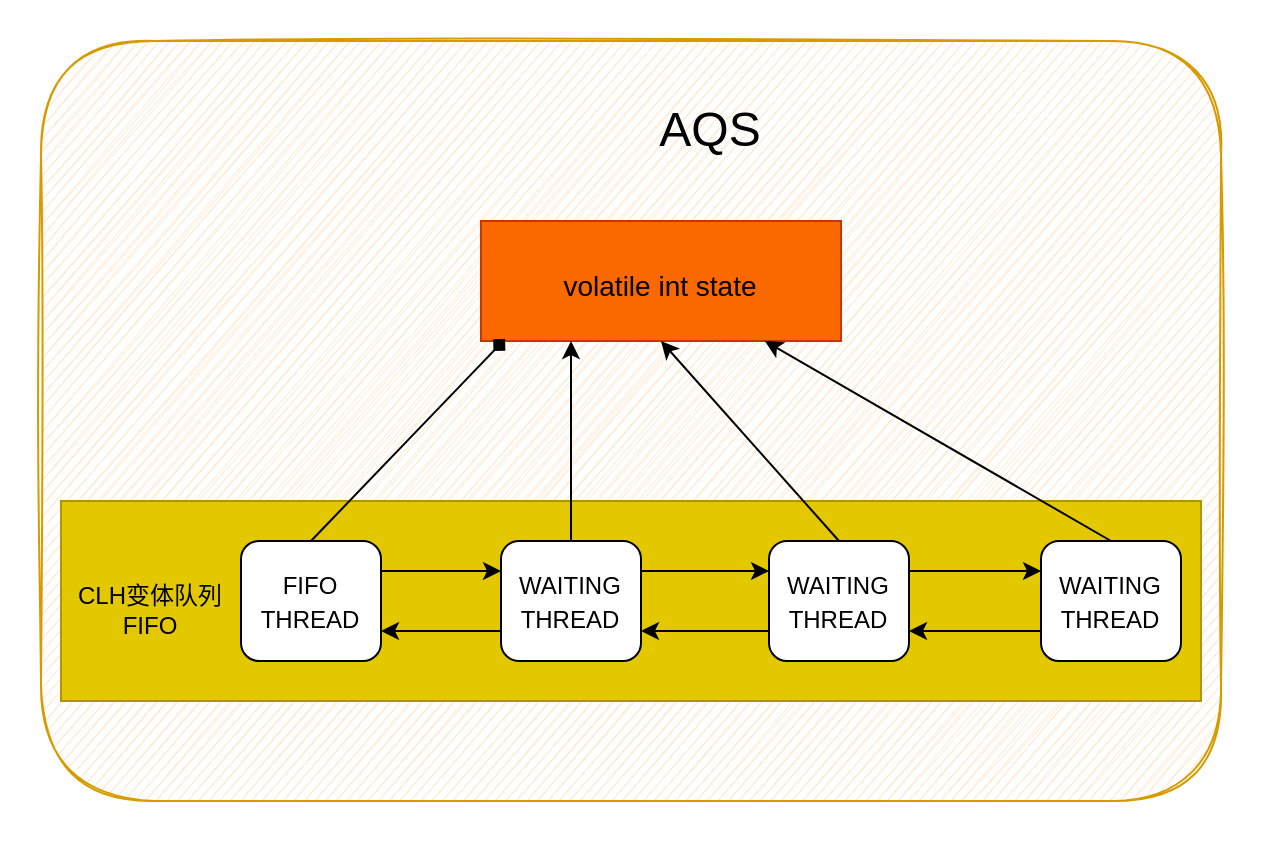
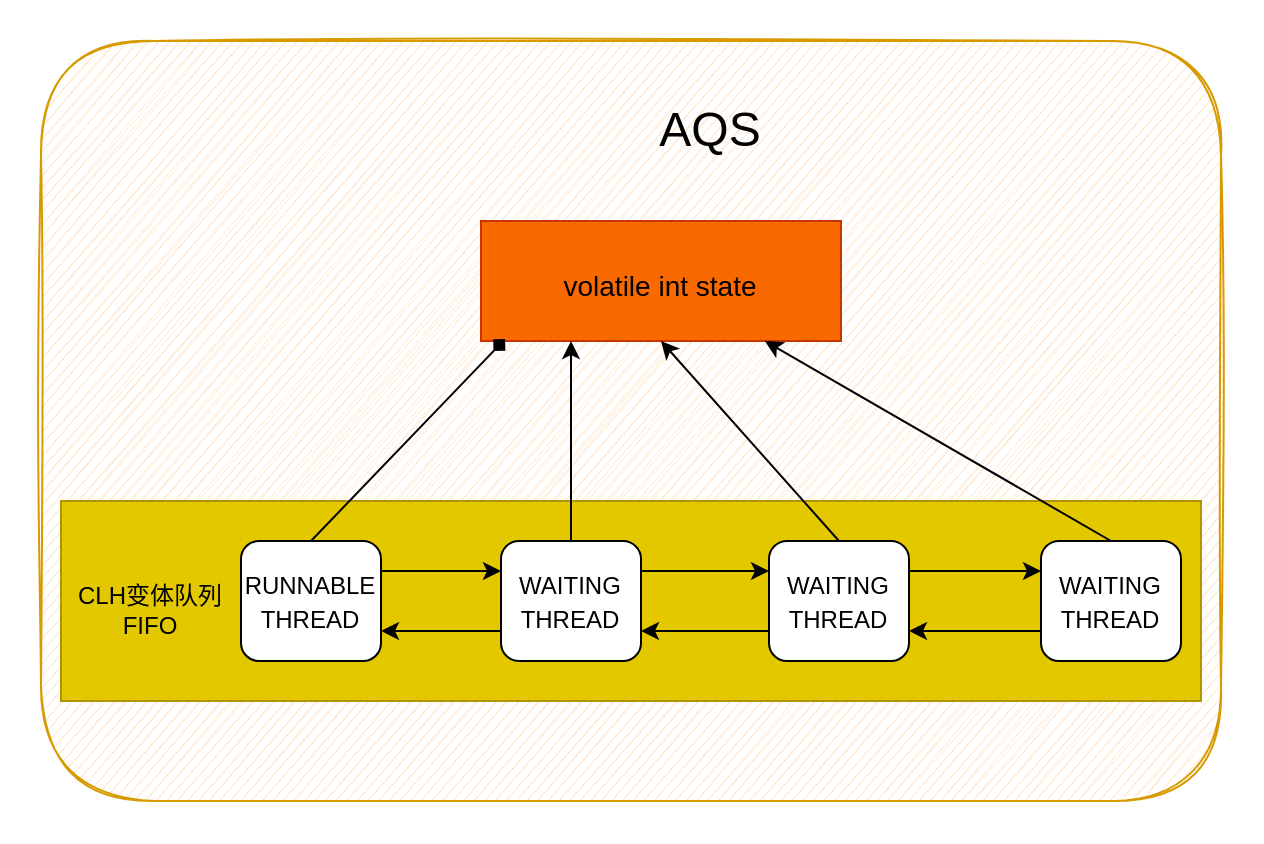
node "FIFO THREAD": label "FIFO THREAD" -> "RUNNABLE THREAD"
